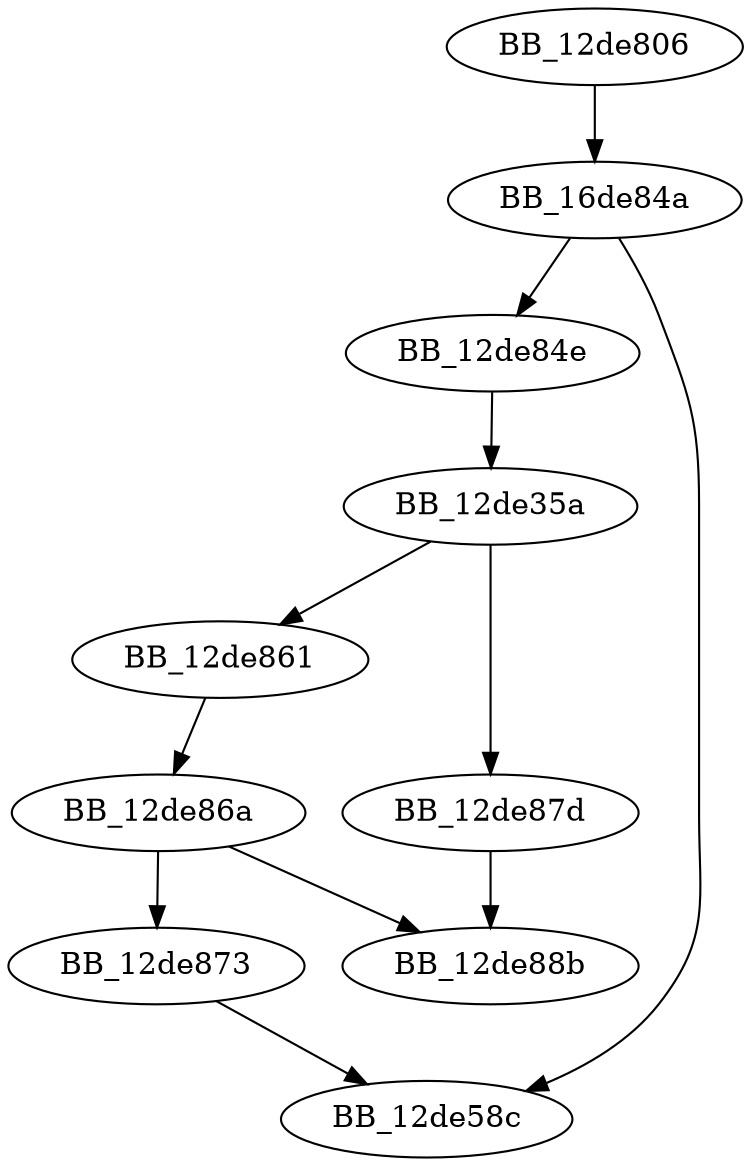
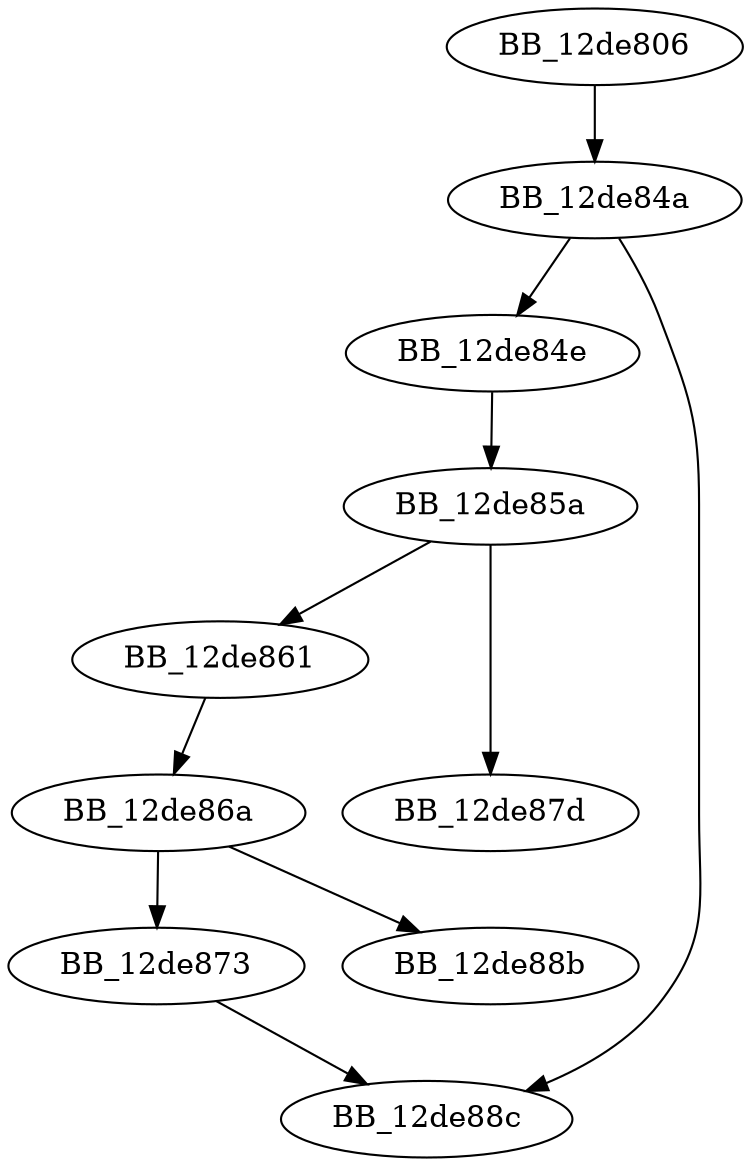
node "BB_16de84a": label "BB_16de84a" -> "BB_12de84a"
node "BB_12de35a": label "BB_12de35a" -> "BB_12de85a"
edge "BB_12de87d" -> "BB_12de88b": removed
node "BB_12de58c": label "BB_12de58c" -> "BB_12de88c"
